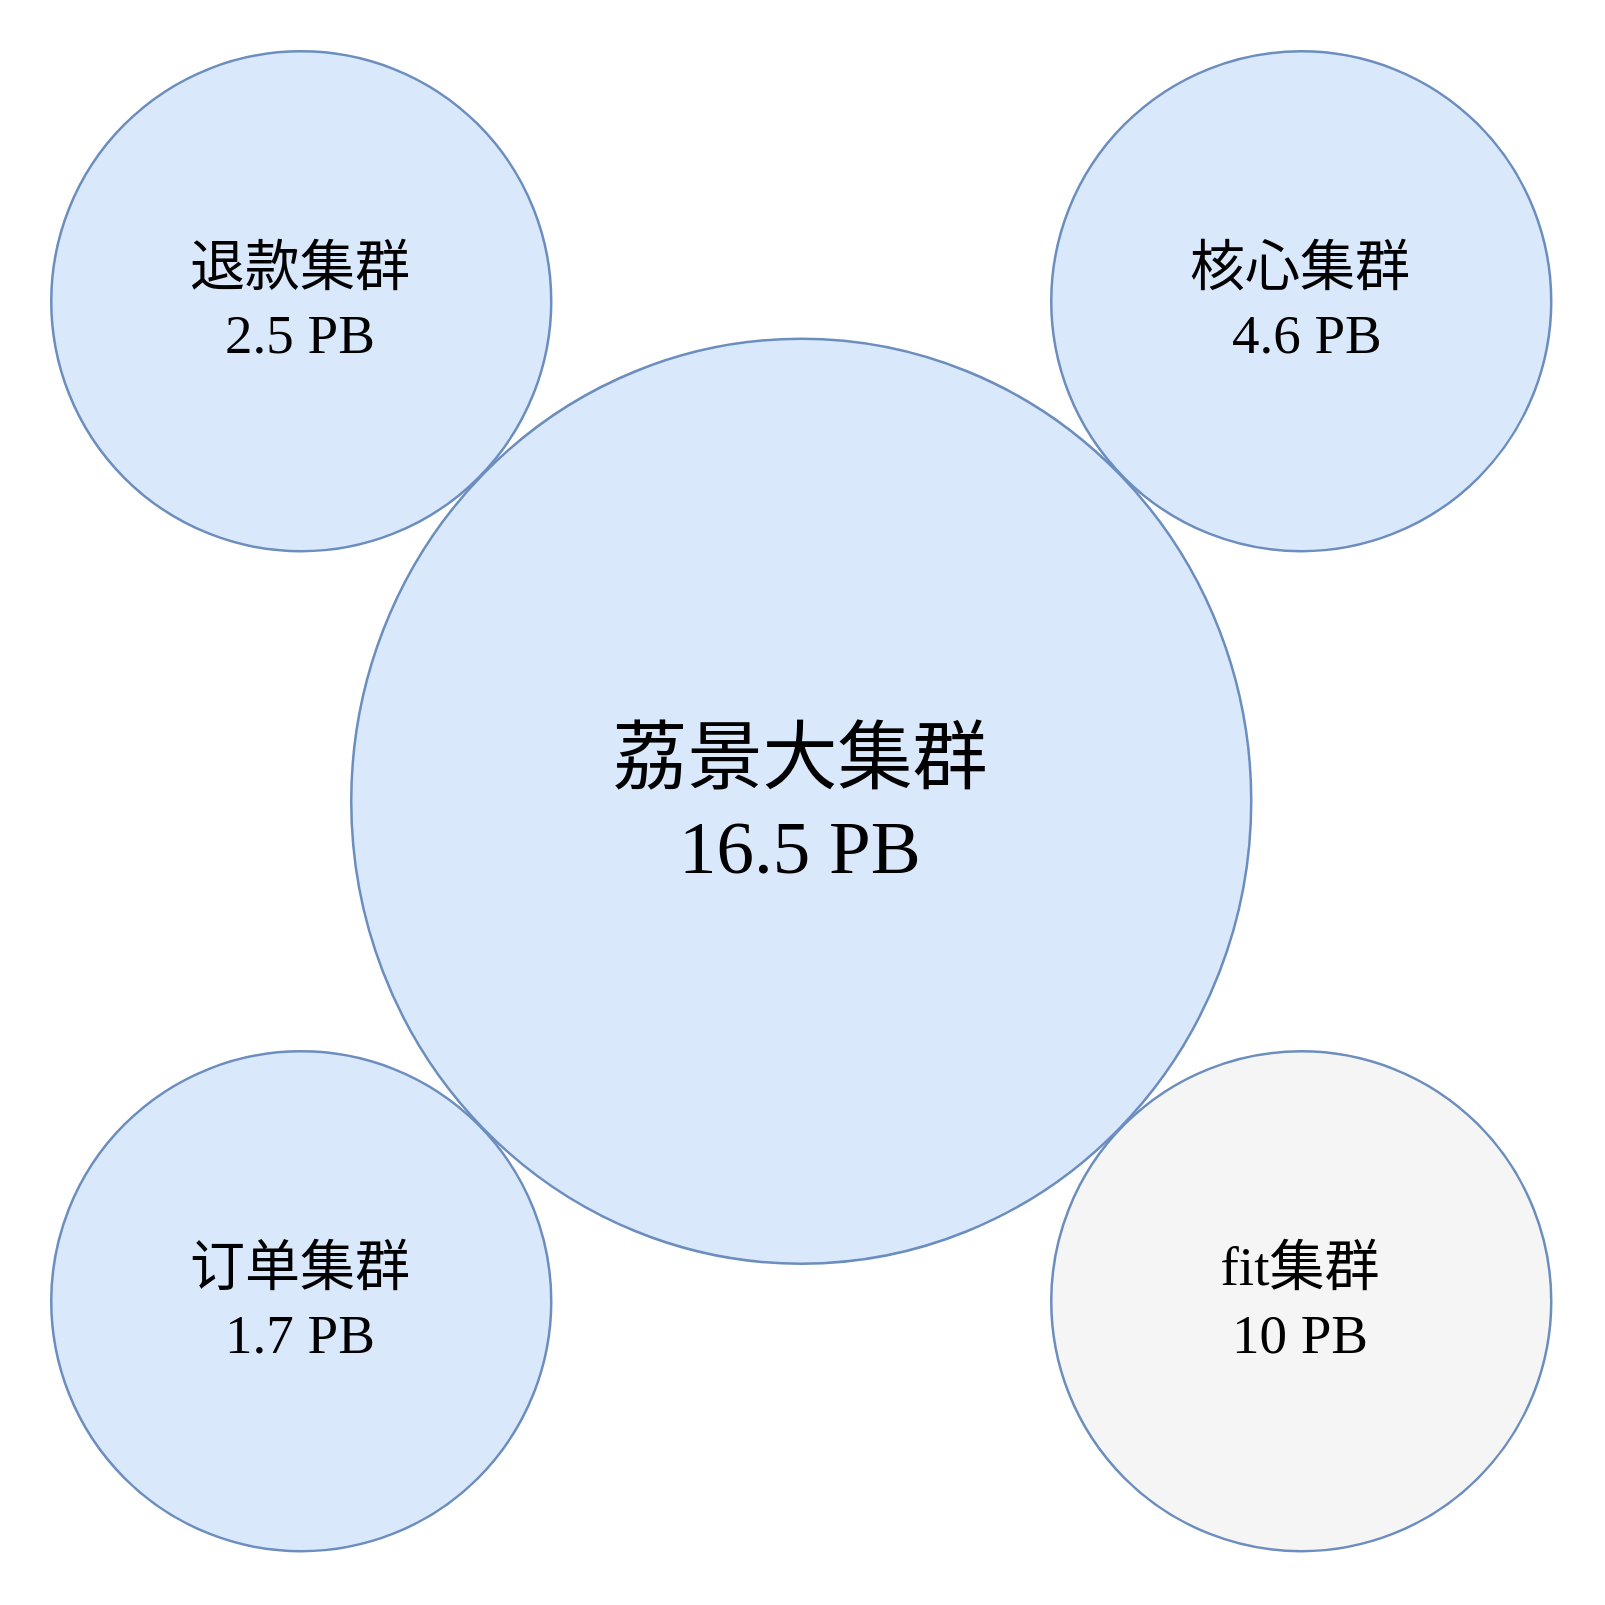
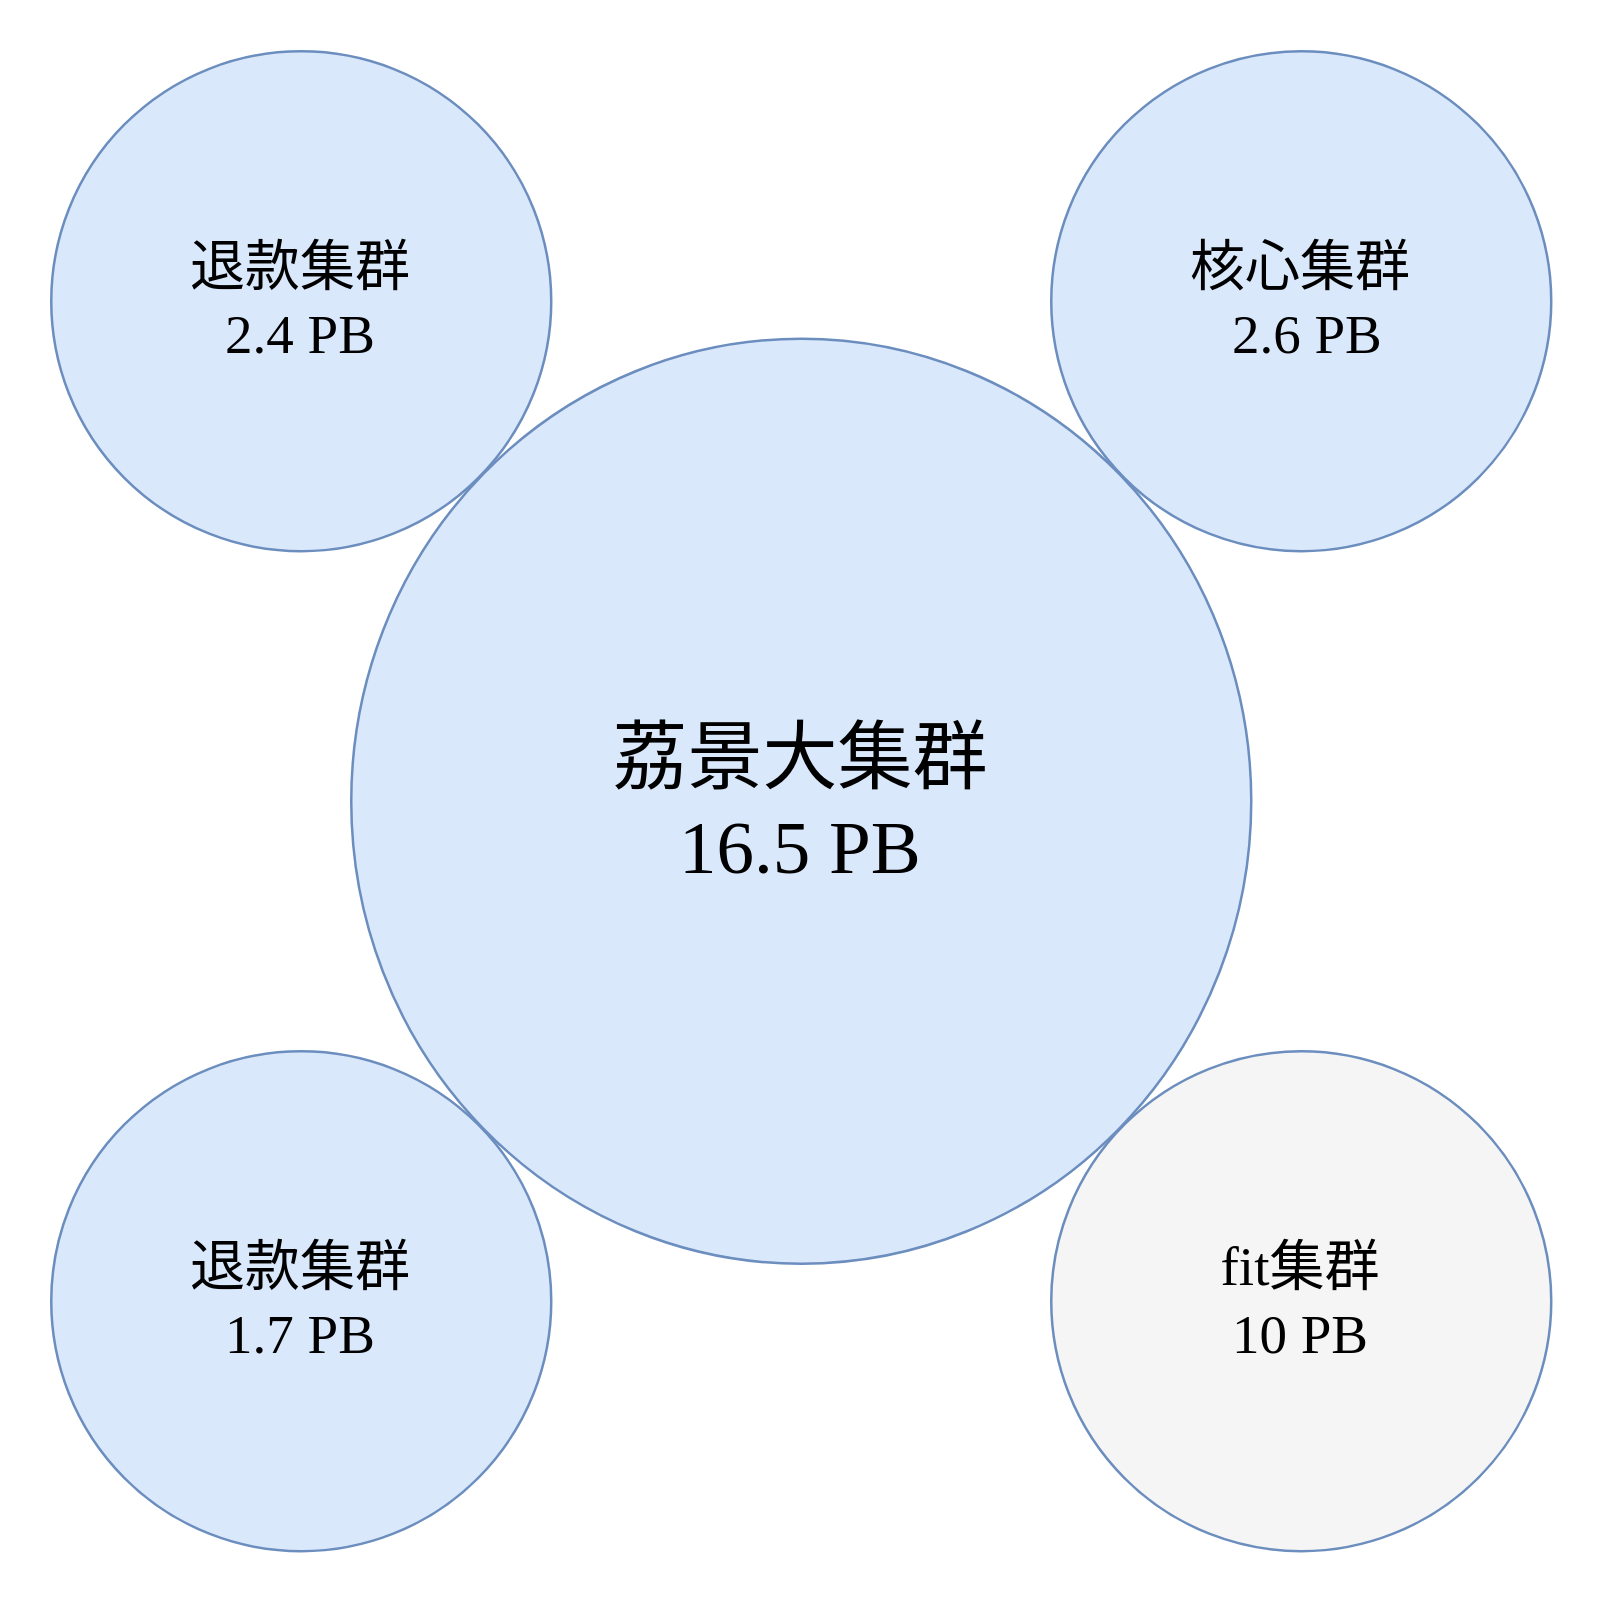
node "退款集群 2.5 PB": label "退款集群 2.5 PB" -> "退款集群 2.4 PB"
node "核心集群 4.6 PB": label "核心集群 4.6 PB" -> "核心集群 2.6 PB"
node "订单集群 1.7 PB": label "订单集群 1.7 PB" -> "退款集群 1.7 PB"
